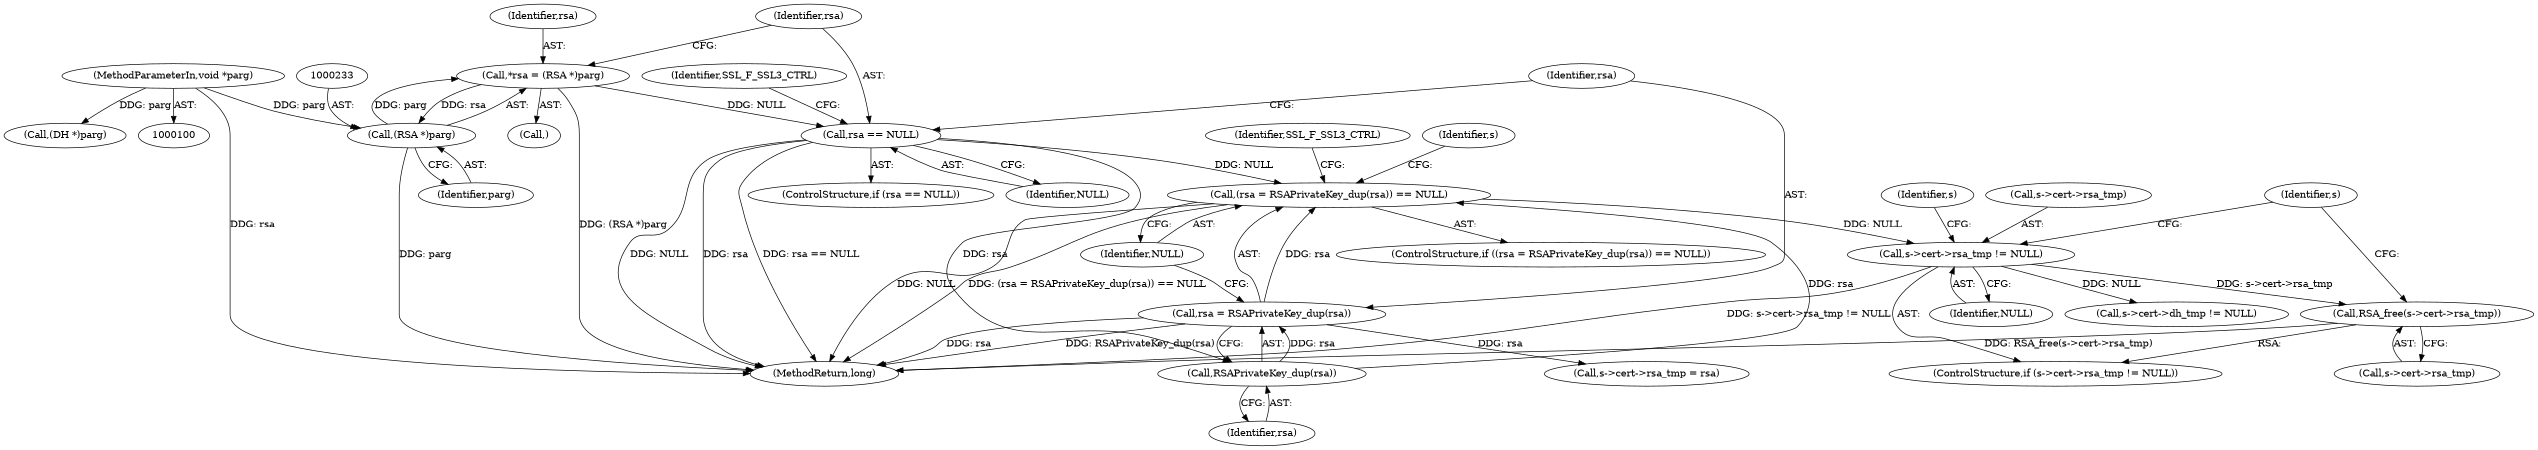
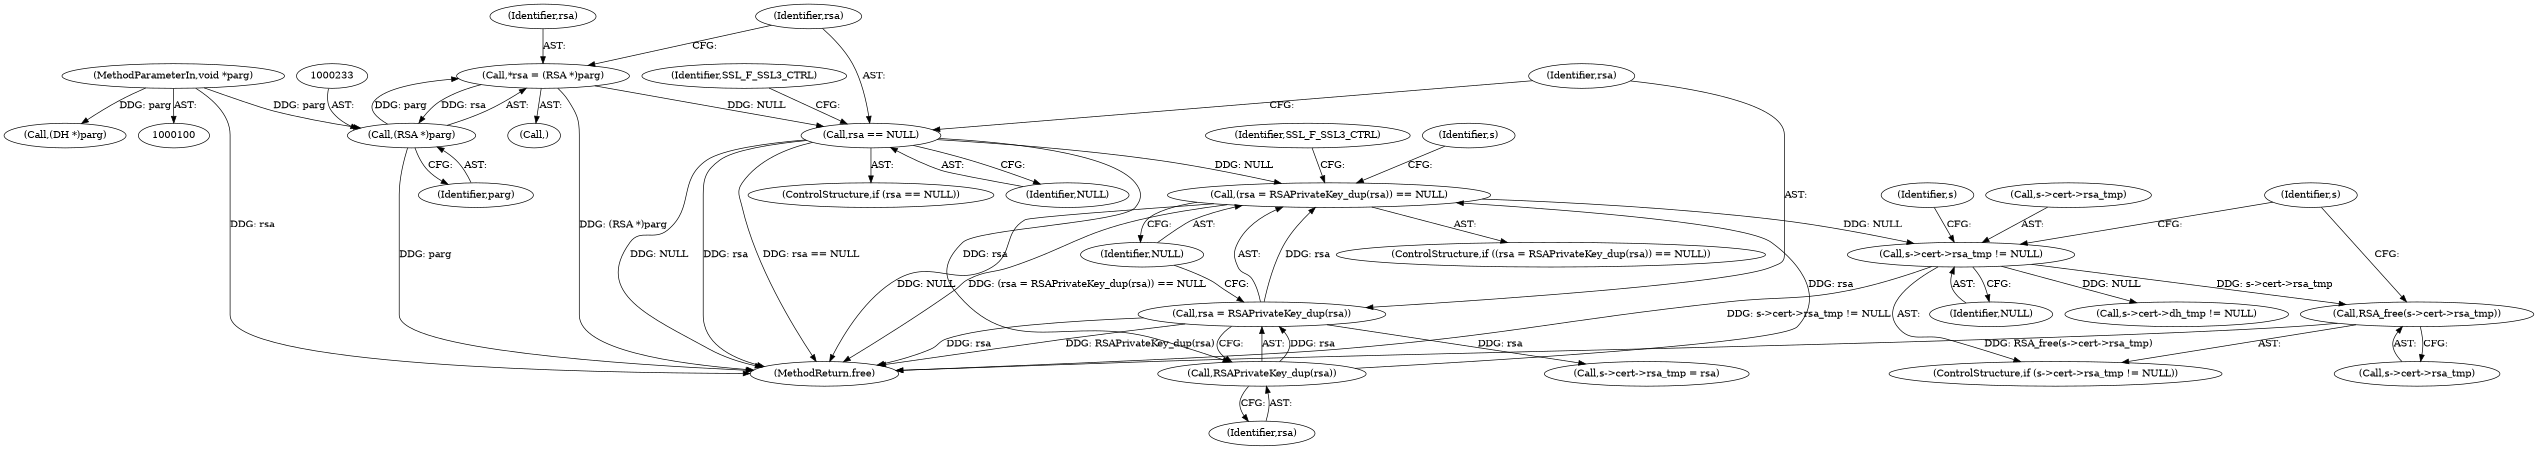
edge "(Call,RSA_free(s->cert->rsa_tmp))" -> "(ControlStructure,if (s->cert->rsa_tmp != NULL))": label "RSA: " -> "AST: "
node "(MethodReturn,long)": label "(MethodReturn,long)" -> "(MethodReturn,free)"
